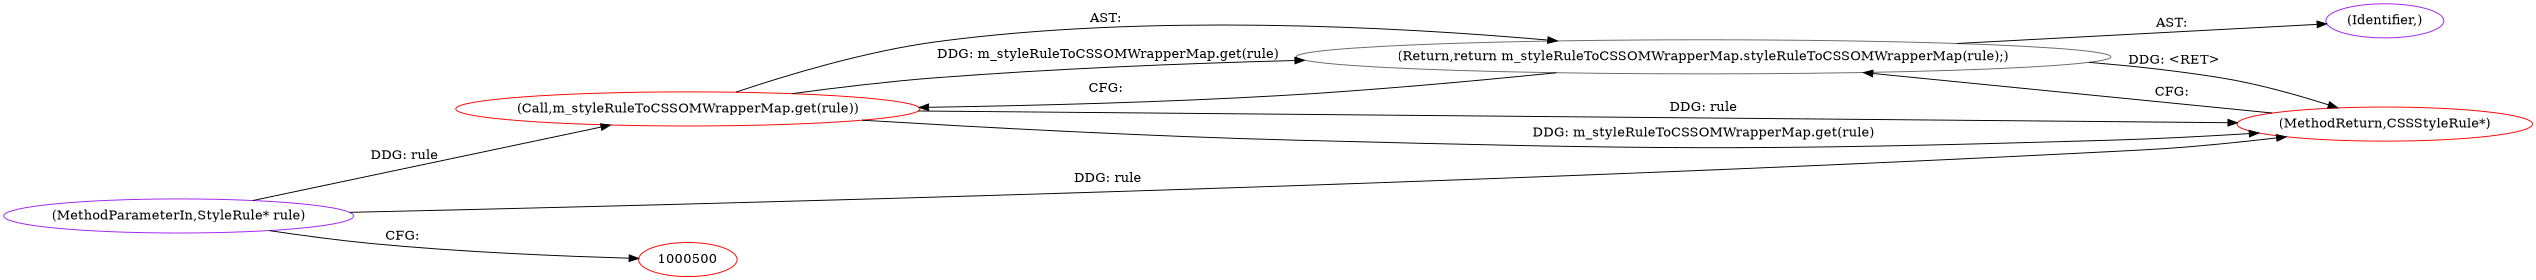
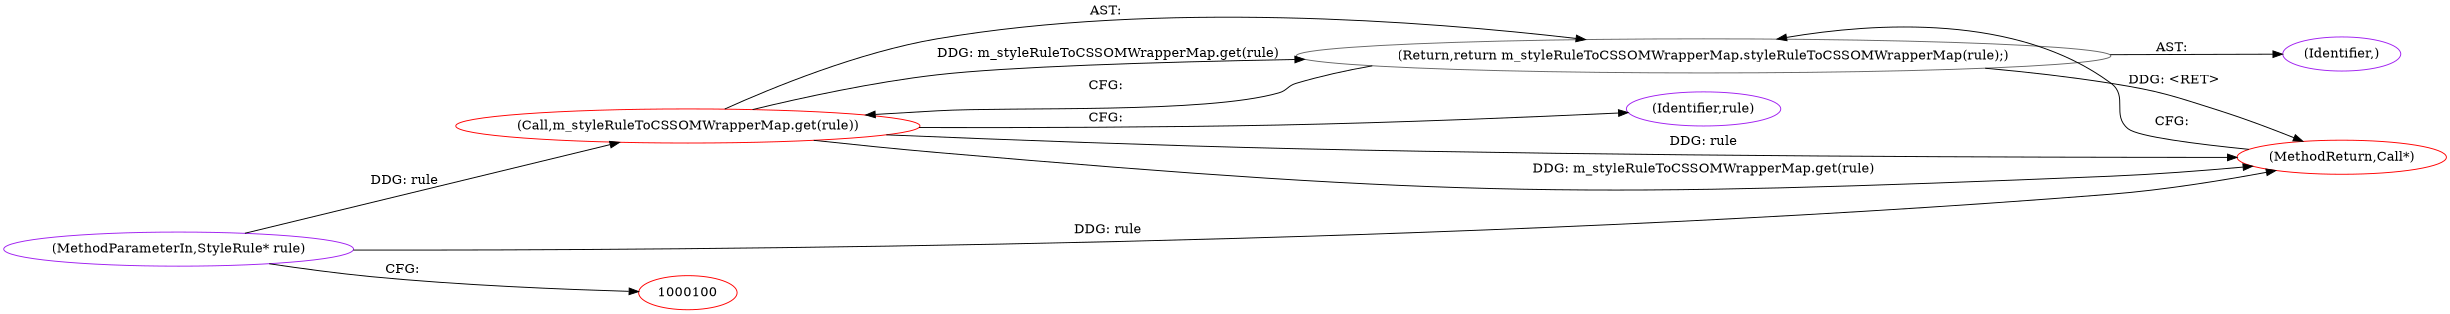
node "(Identifier,rule)": added
node "(MethodReturn,CSSStyleRule*)": label "(MethodReturn,CSSStyleRule*)" -> "(MethodReturn,Call*)"
node "1000500": label "1000500" -> "1000100"
